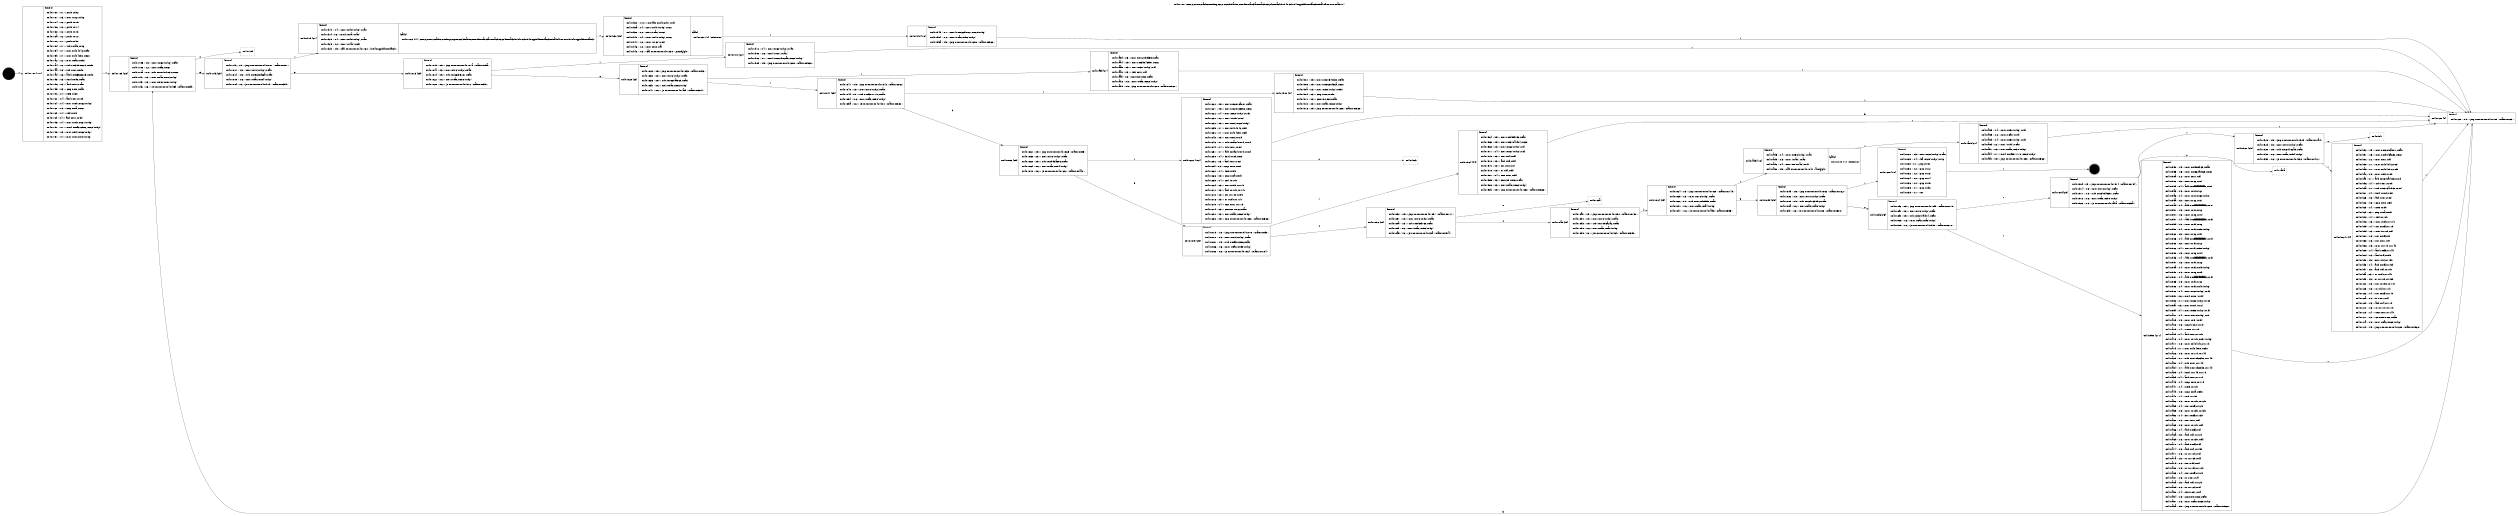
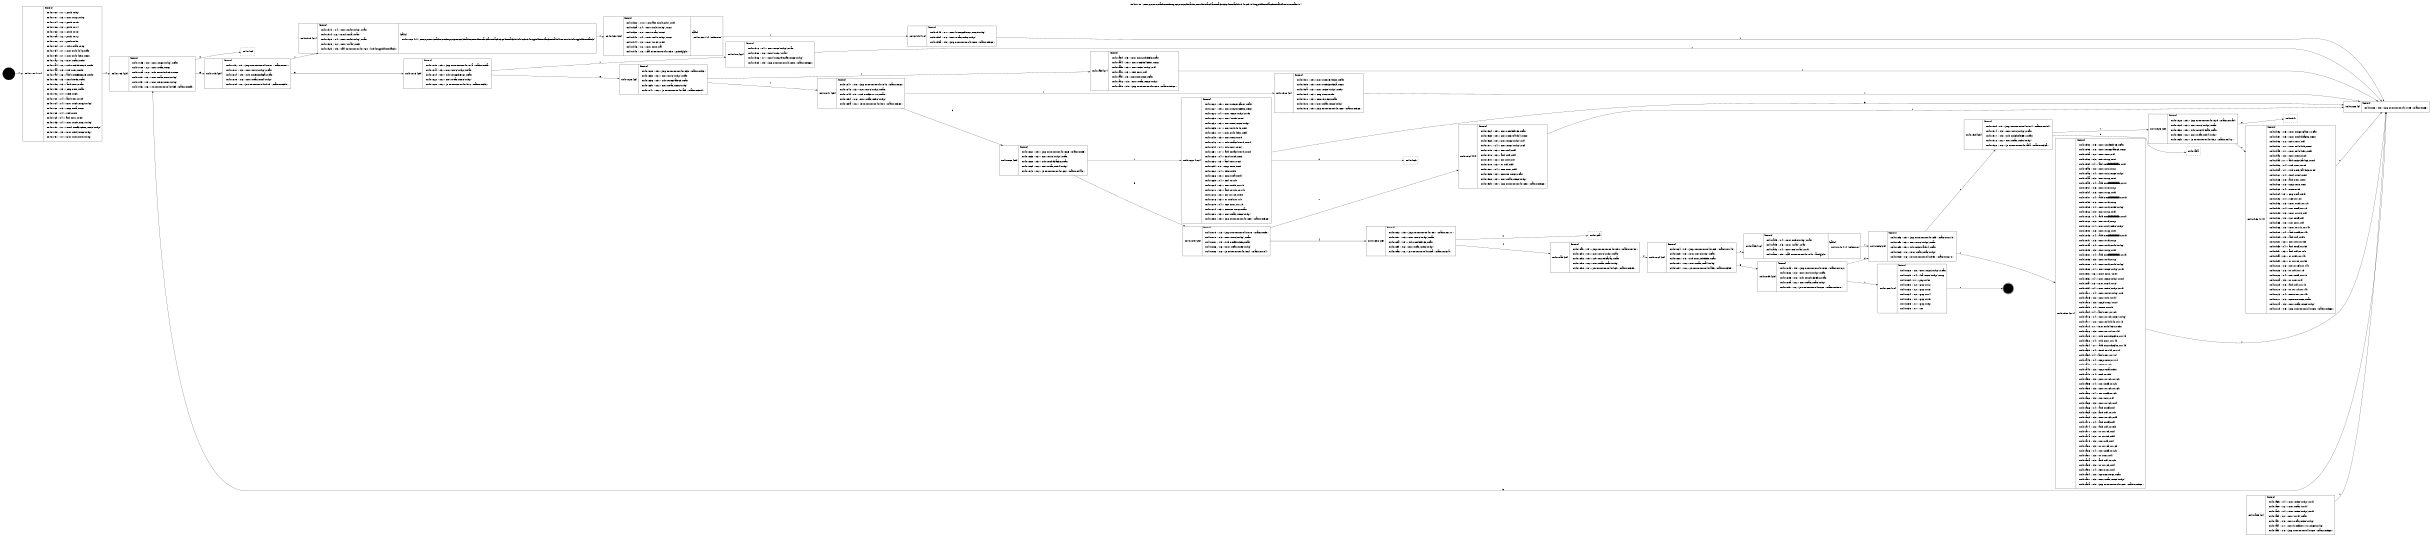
edge "0x401ad5 [16]" -> "0x401ae5 [27]": now "0x401ad5 [16]" -> "0x4018f6 [25]"
